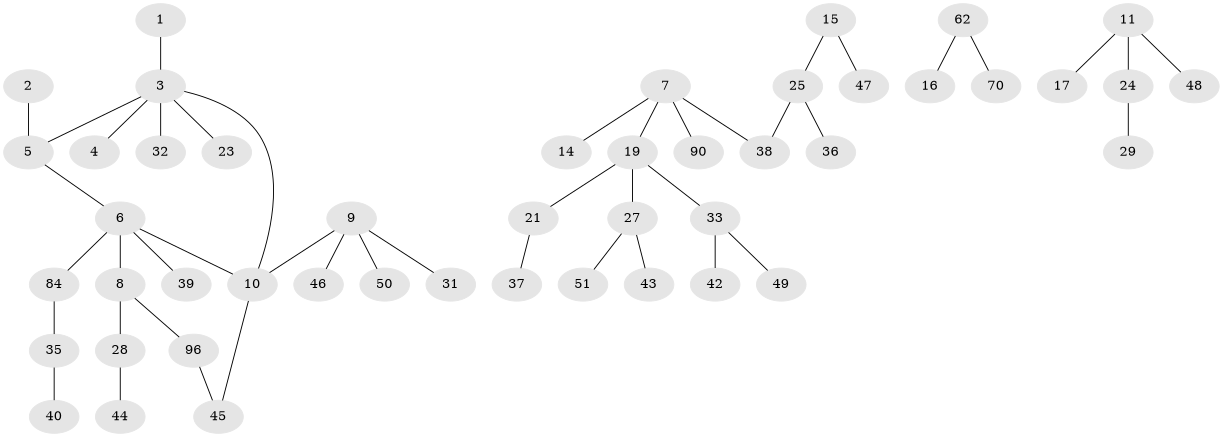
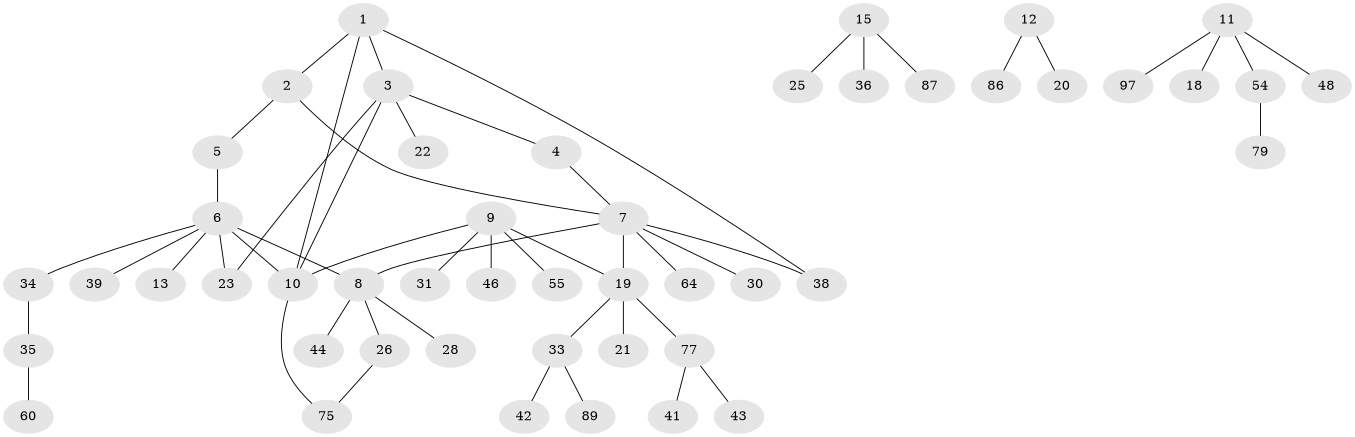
node "62": label "62" -> "12"
edge "1" -- "2": added
node "47": label "47" -> "87"
node "16": label "16" -> "86"
node "70": label "70" -> "20"
node "17": label "17" -> "97"
node "24": label "24" -> "54"
node "18": added
edge "3" -- "5": removed
edge "25" -- "38": now "1" -- "38"
edge "25" -- "36": now "15" -- "36"
edge "1" -- "10": added
node "32": label "32" -> "22"
node "14": label "14" -> "64"
node "90": label "90" -> "30"
node "29": label "29" -> "79"
edge "2" -- "7": added
edge "4" -- "7": added
node "27": label "27" -> "77"
edge "7" -- "8": added
edge "6" -- "23": added
edge "9" -- "19": added
node "84": label "84" -> "34"
node "13": added
node "50": label "50" -> "55"
node "37": removed
node "51": label "51" -> "41"
node "49": label "49" -> "89"
node "96": label "96" -> "26"
edge "28" -- "44": now "8" -- "44"
node "40": label "40" -> "60"
node "45": label "45" -> "75"
